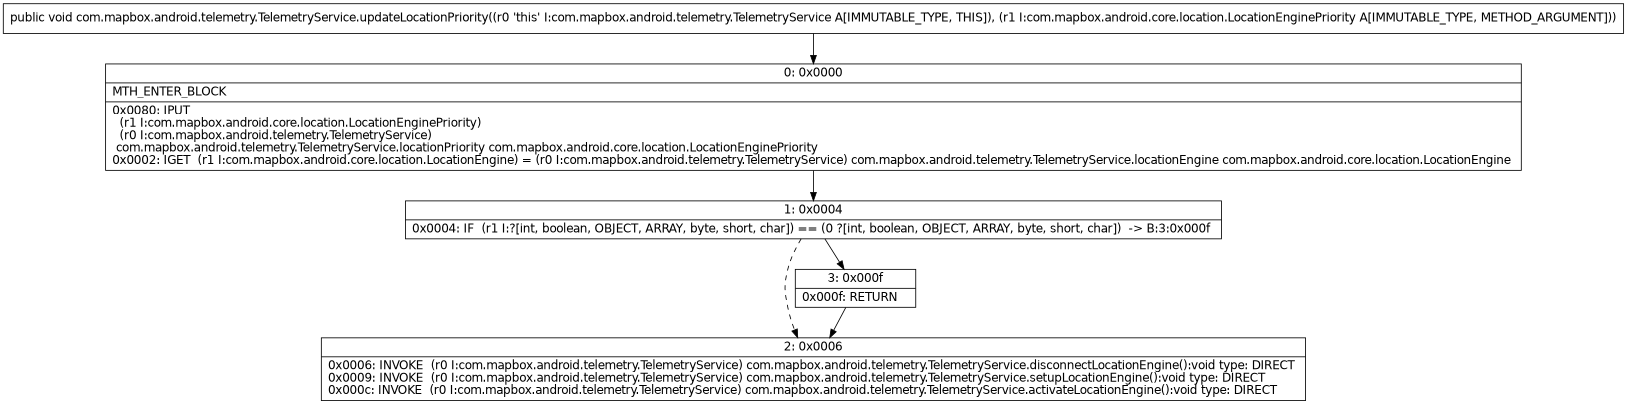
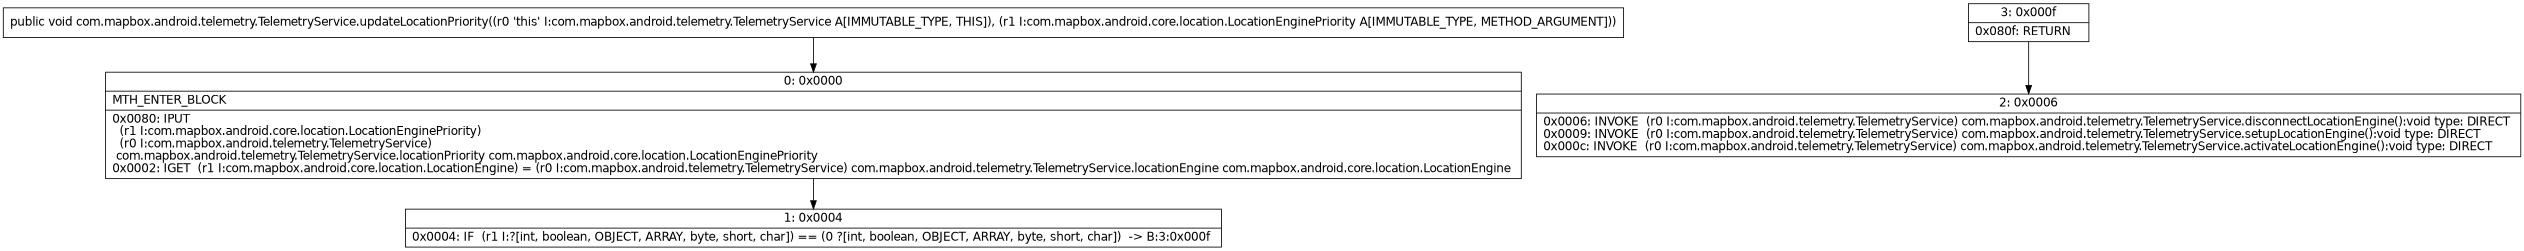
edge "1: 0x0004" -> "3: 0x000f": removed
edge "1: 0x0004" -> "2: 0x0006": removed
node "3: 0x000f": text "0x000f: RETURN" -> "0x080f: RETURN"
